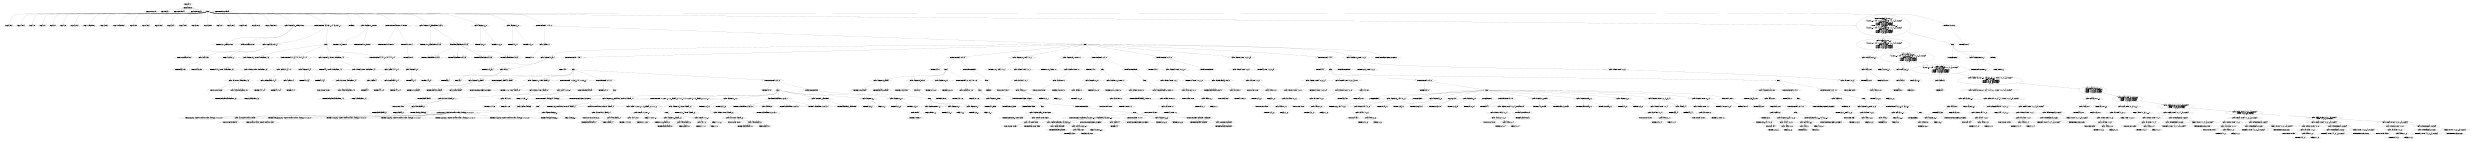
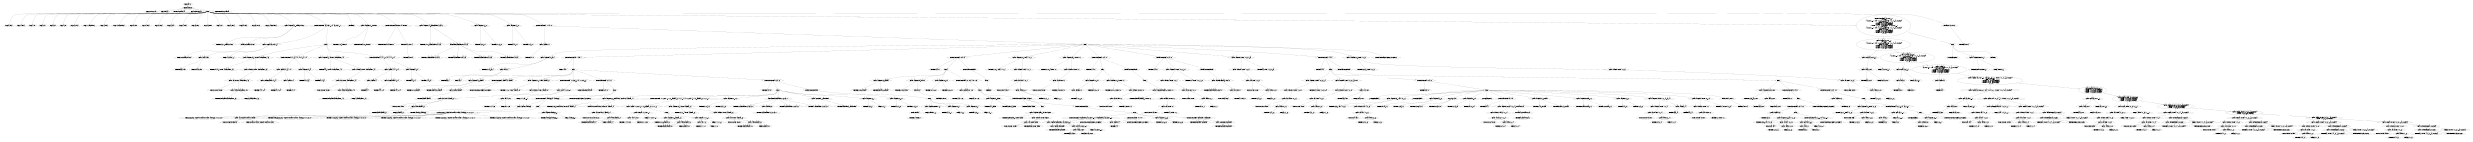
node "(PARAM,unsigned __int64 a4)": label "(PARAM,unsigned __int64 a4)" -> "(RETURN,unsigned __int64 a4)"
